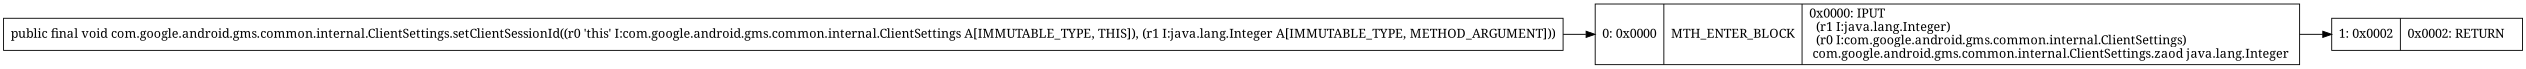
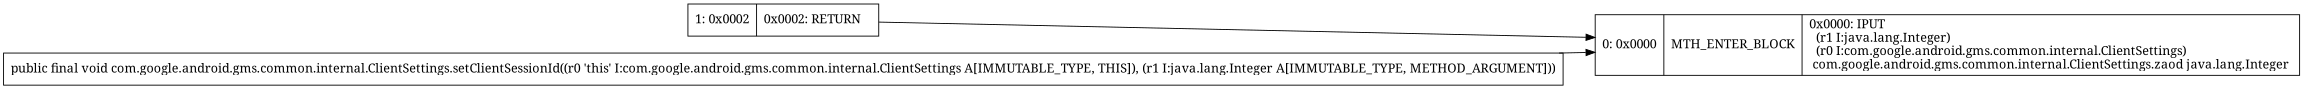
edge "0: 0x0000" -> "1: 0x0002": reversed
